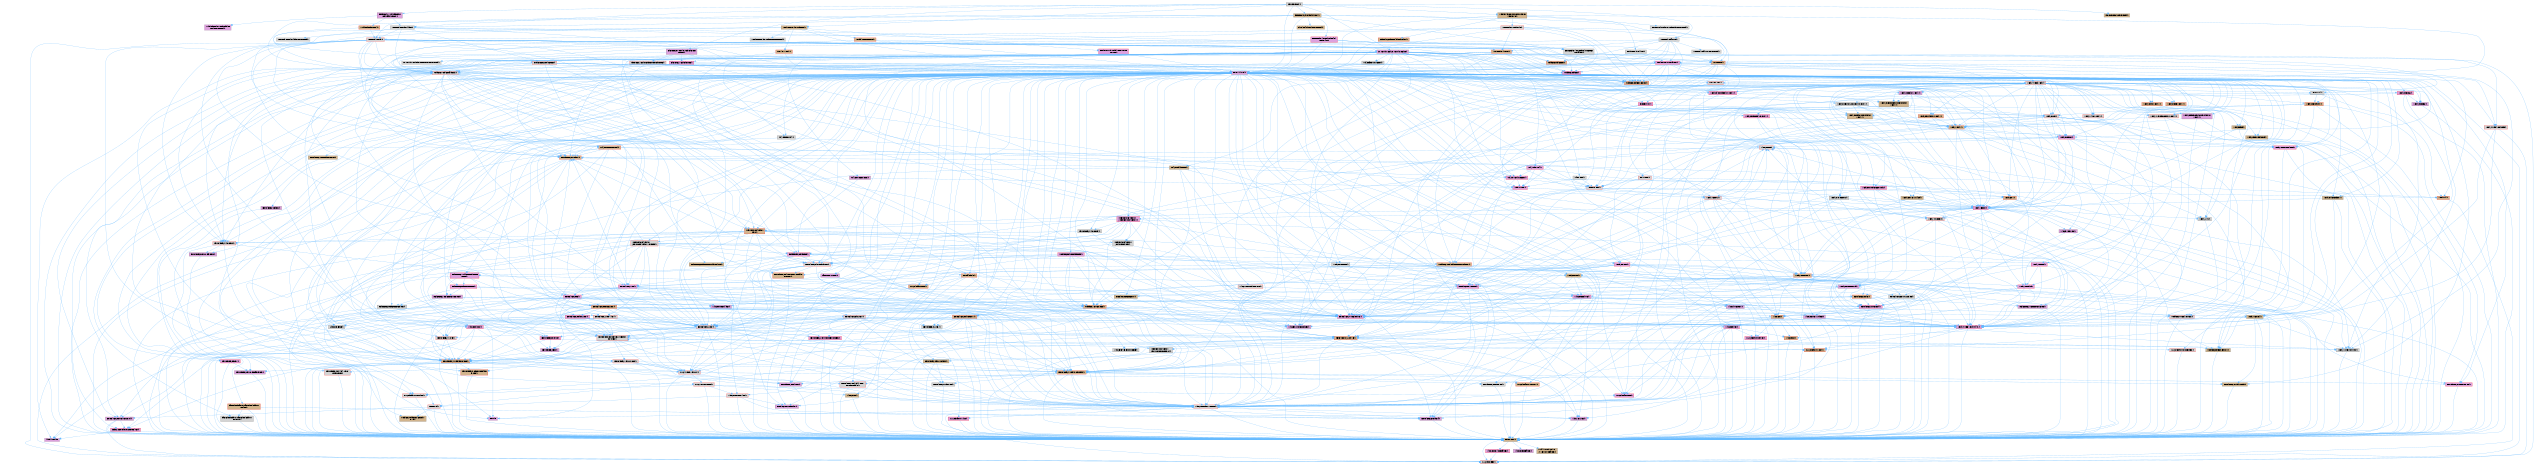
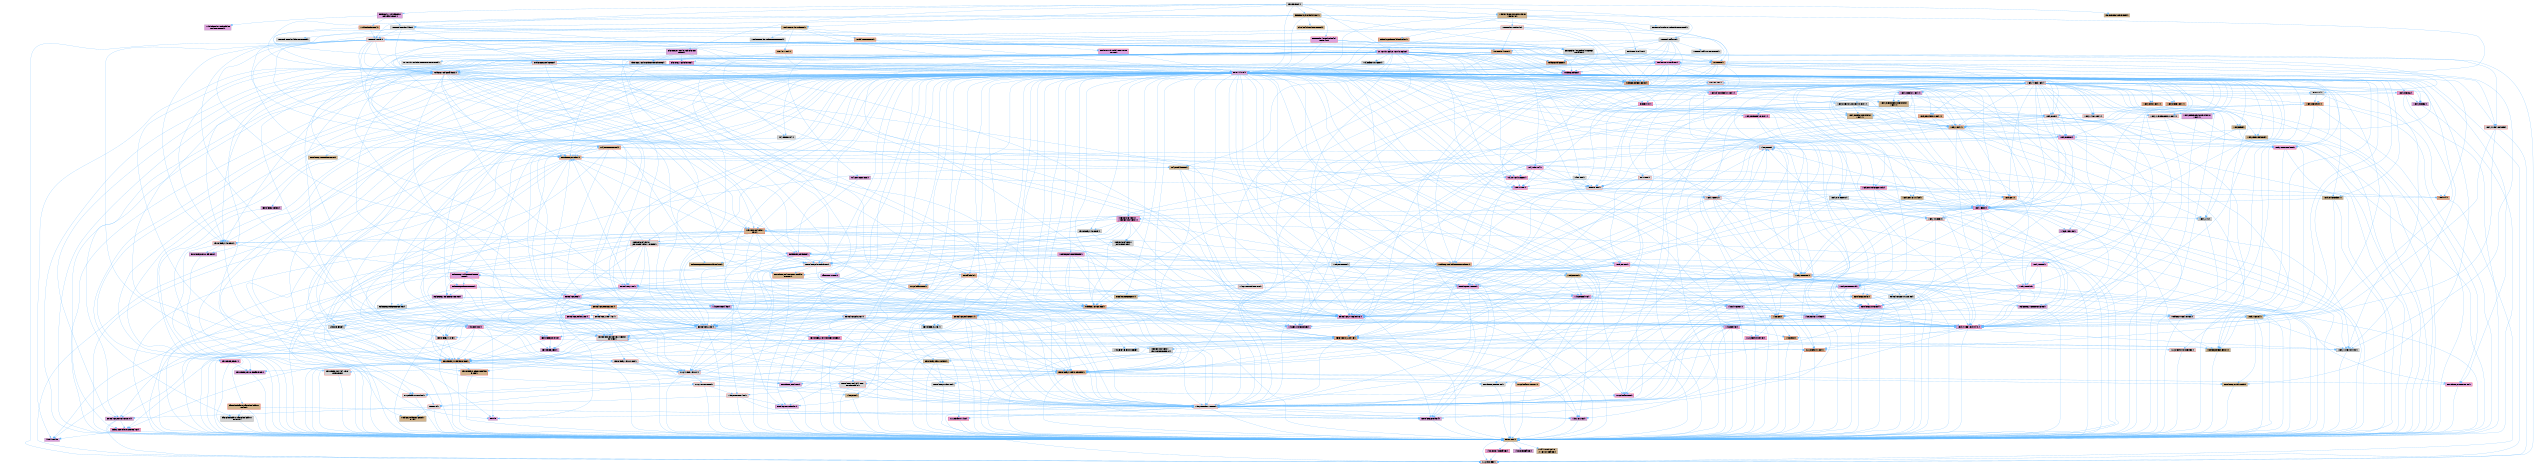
edge "Util/SmallListSet.h" -> "Templates/Function.h": reversed
